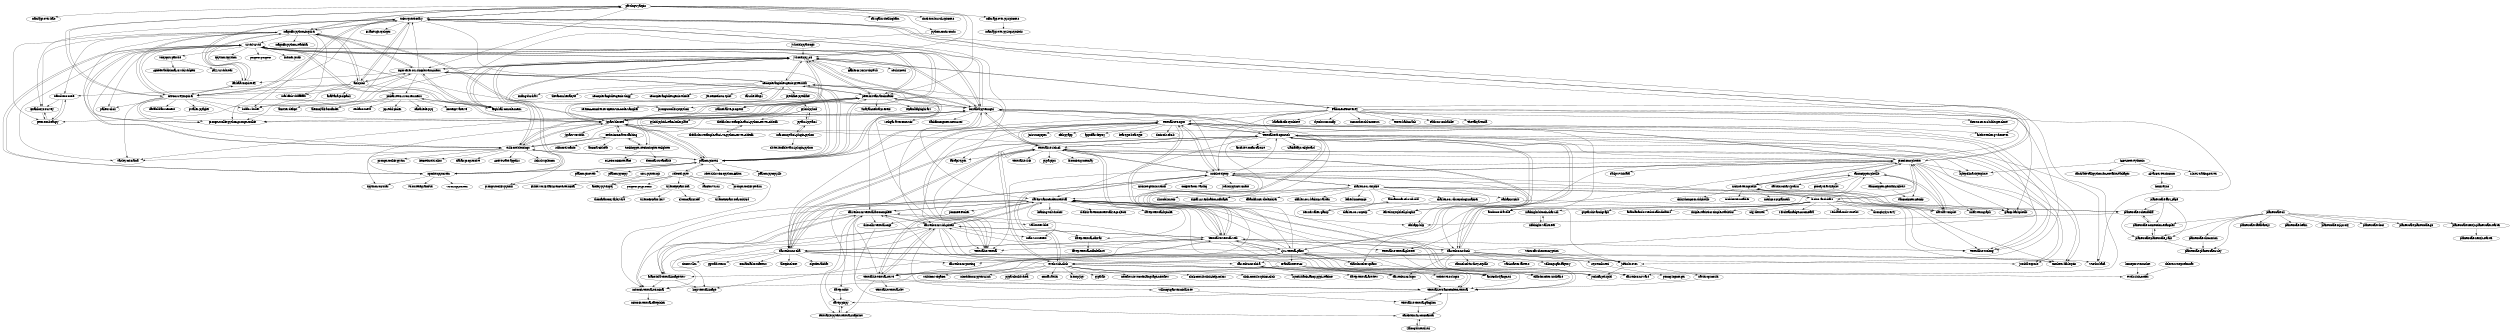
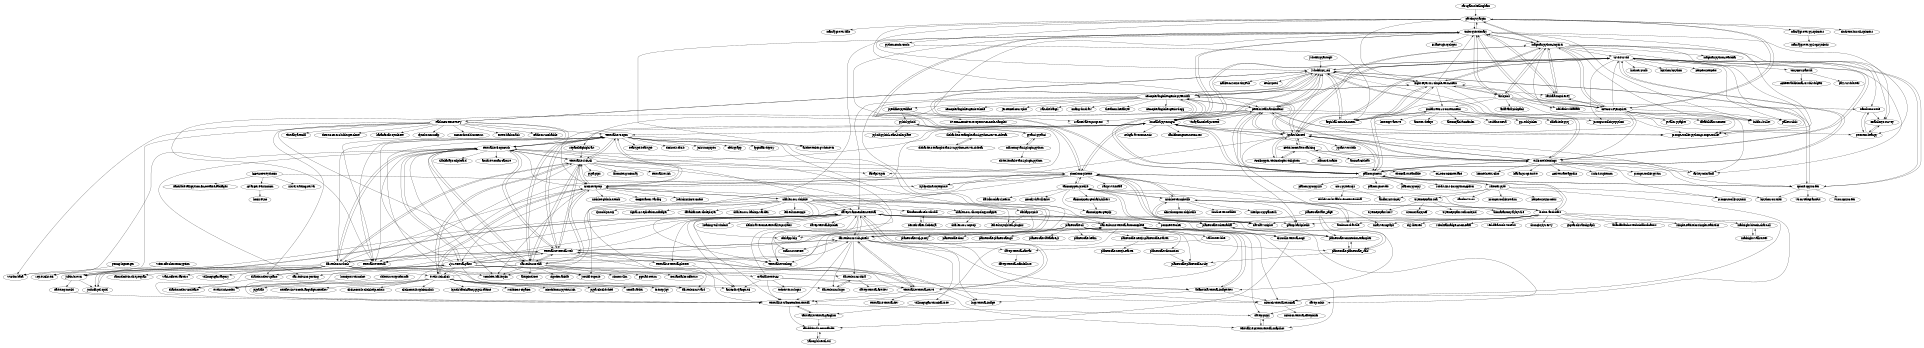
edge "pavdmyt/yaspin" -> "sarugaku/shellingham": reversed
edge "bczsalba/pytermgui" -> "Textualize/rich-cli": now "sepandhaghighi/art" -> "Textualize/rich-cli"
node "KernelMaker/glamp": label "KernelMaker/glamp" -> "KernelMaker/ibdNinja"
edge "royreznik/rexi" -> "ptmcg/logmerger": reversed
